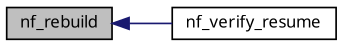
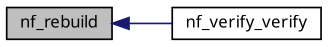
node "nf_verify_resume": label "nf_verify_resume" -> "nf_verify_verify"
